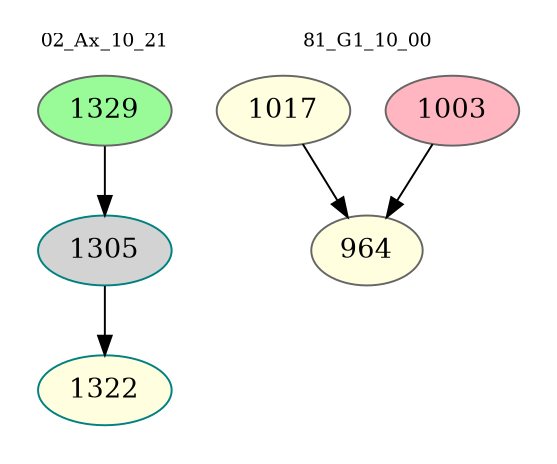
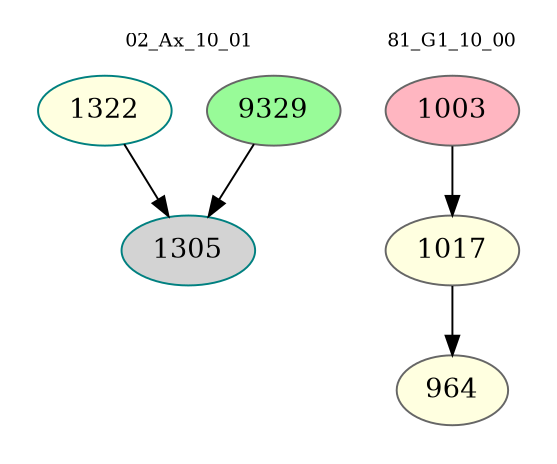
cluster "02_Ax_10_21": label "02_Ax_10_21" -> "02_Ax_10_01"
node "1329": label "1329" -> "9329"
edge "1003" -> "964": now "1003" -> "1017"
edge "1305" -> "1322": reversed
